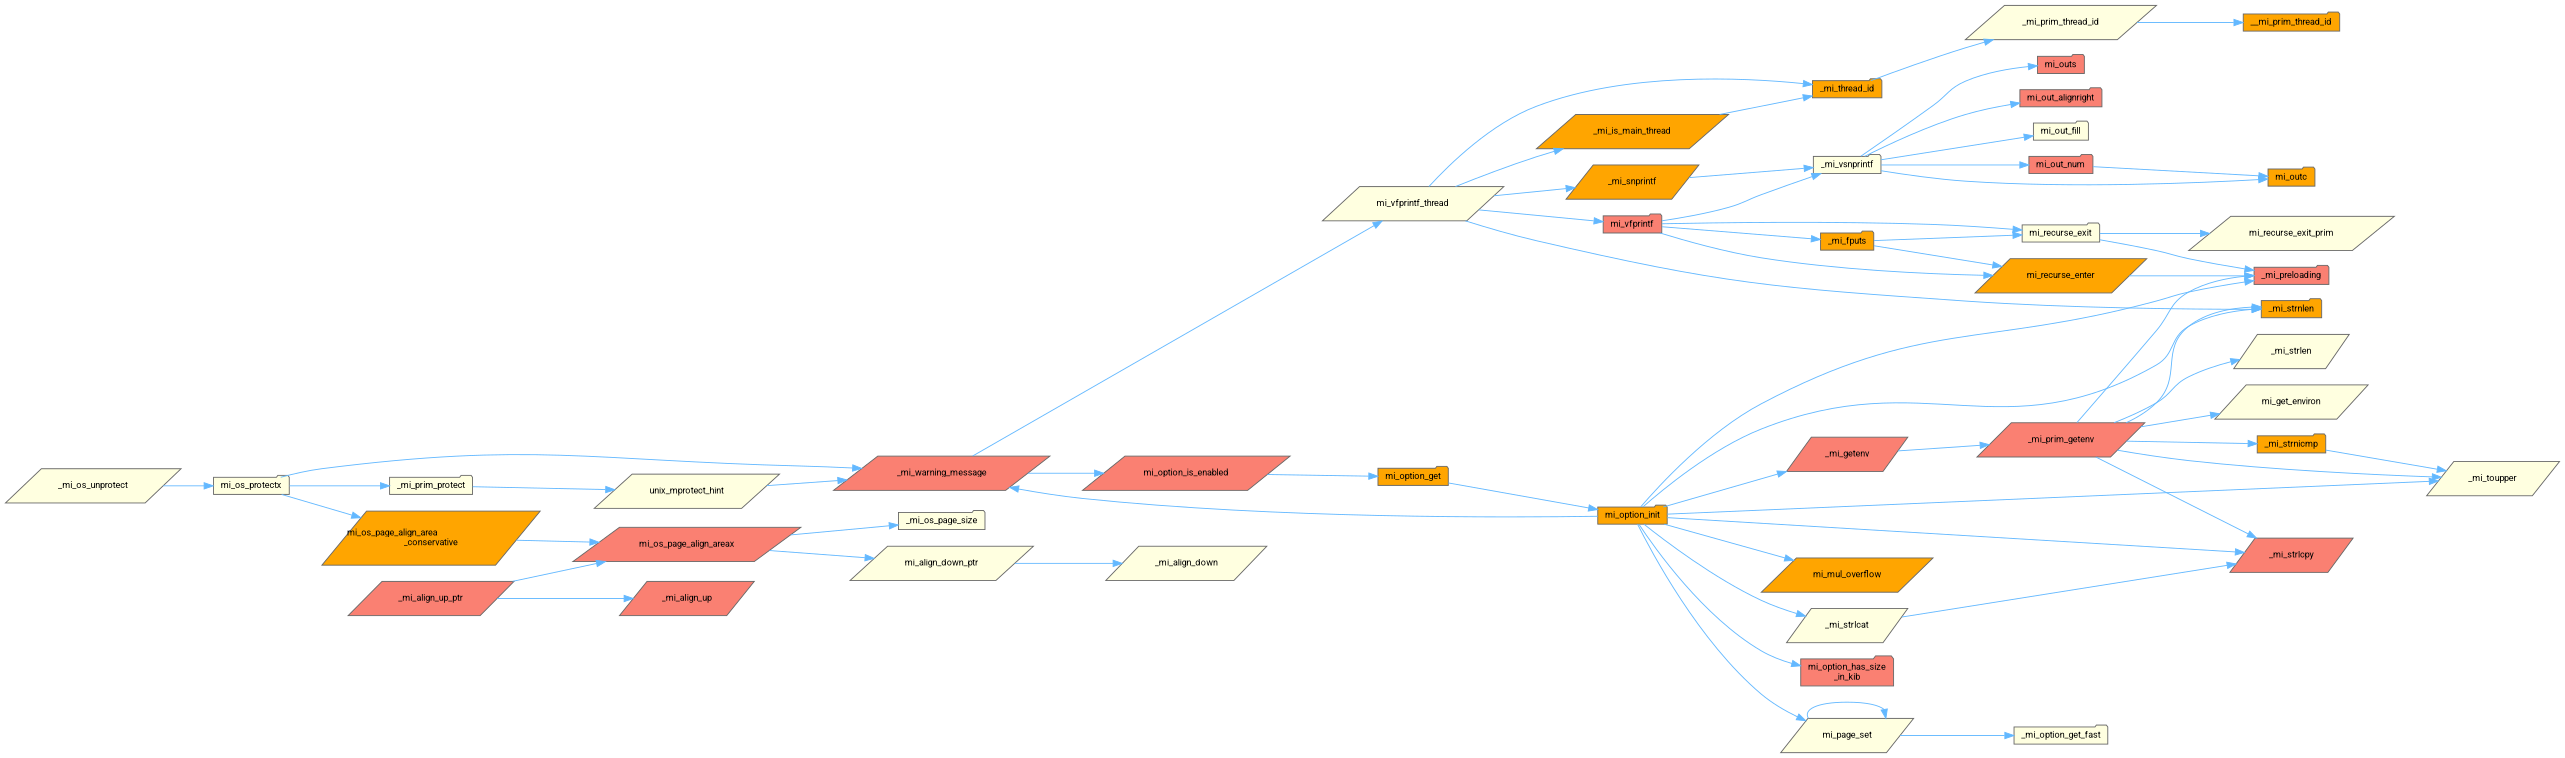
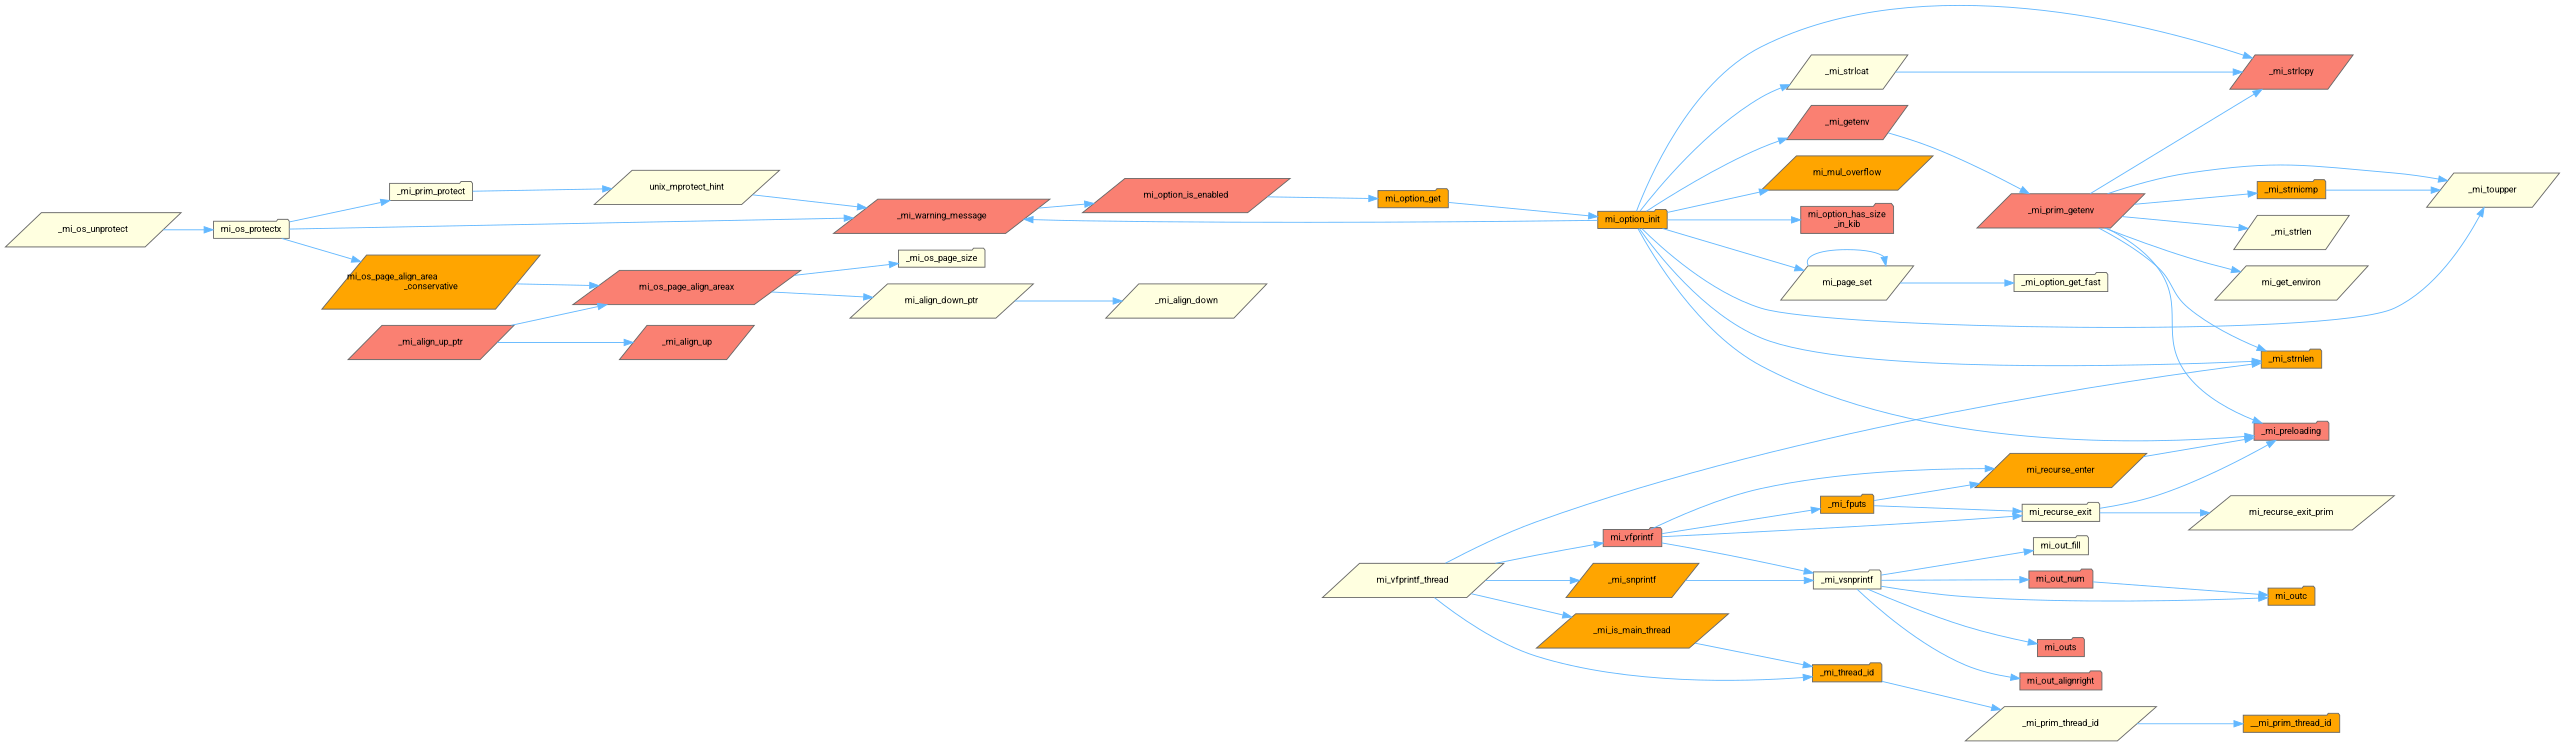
edge "_mi_warning_message" -> "mi_vfprintf_thread": removed
